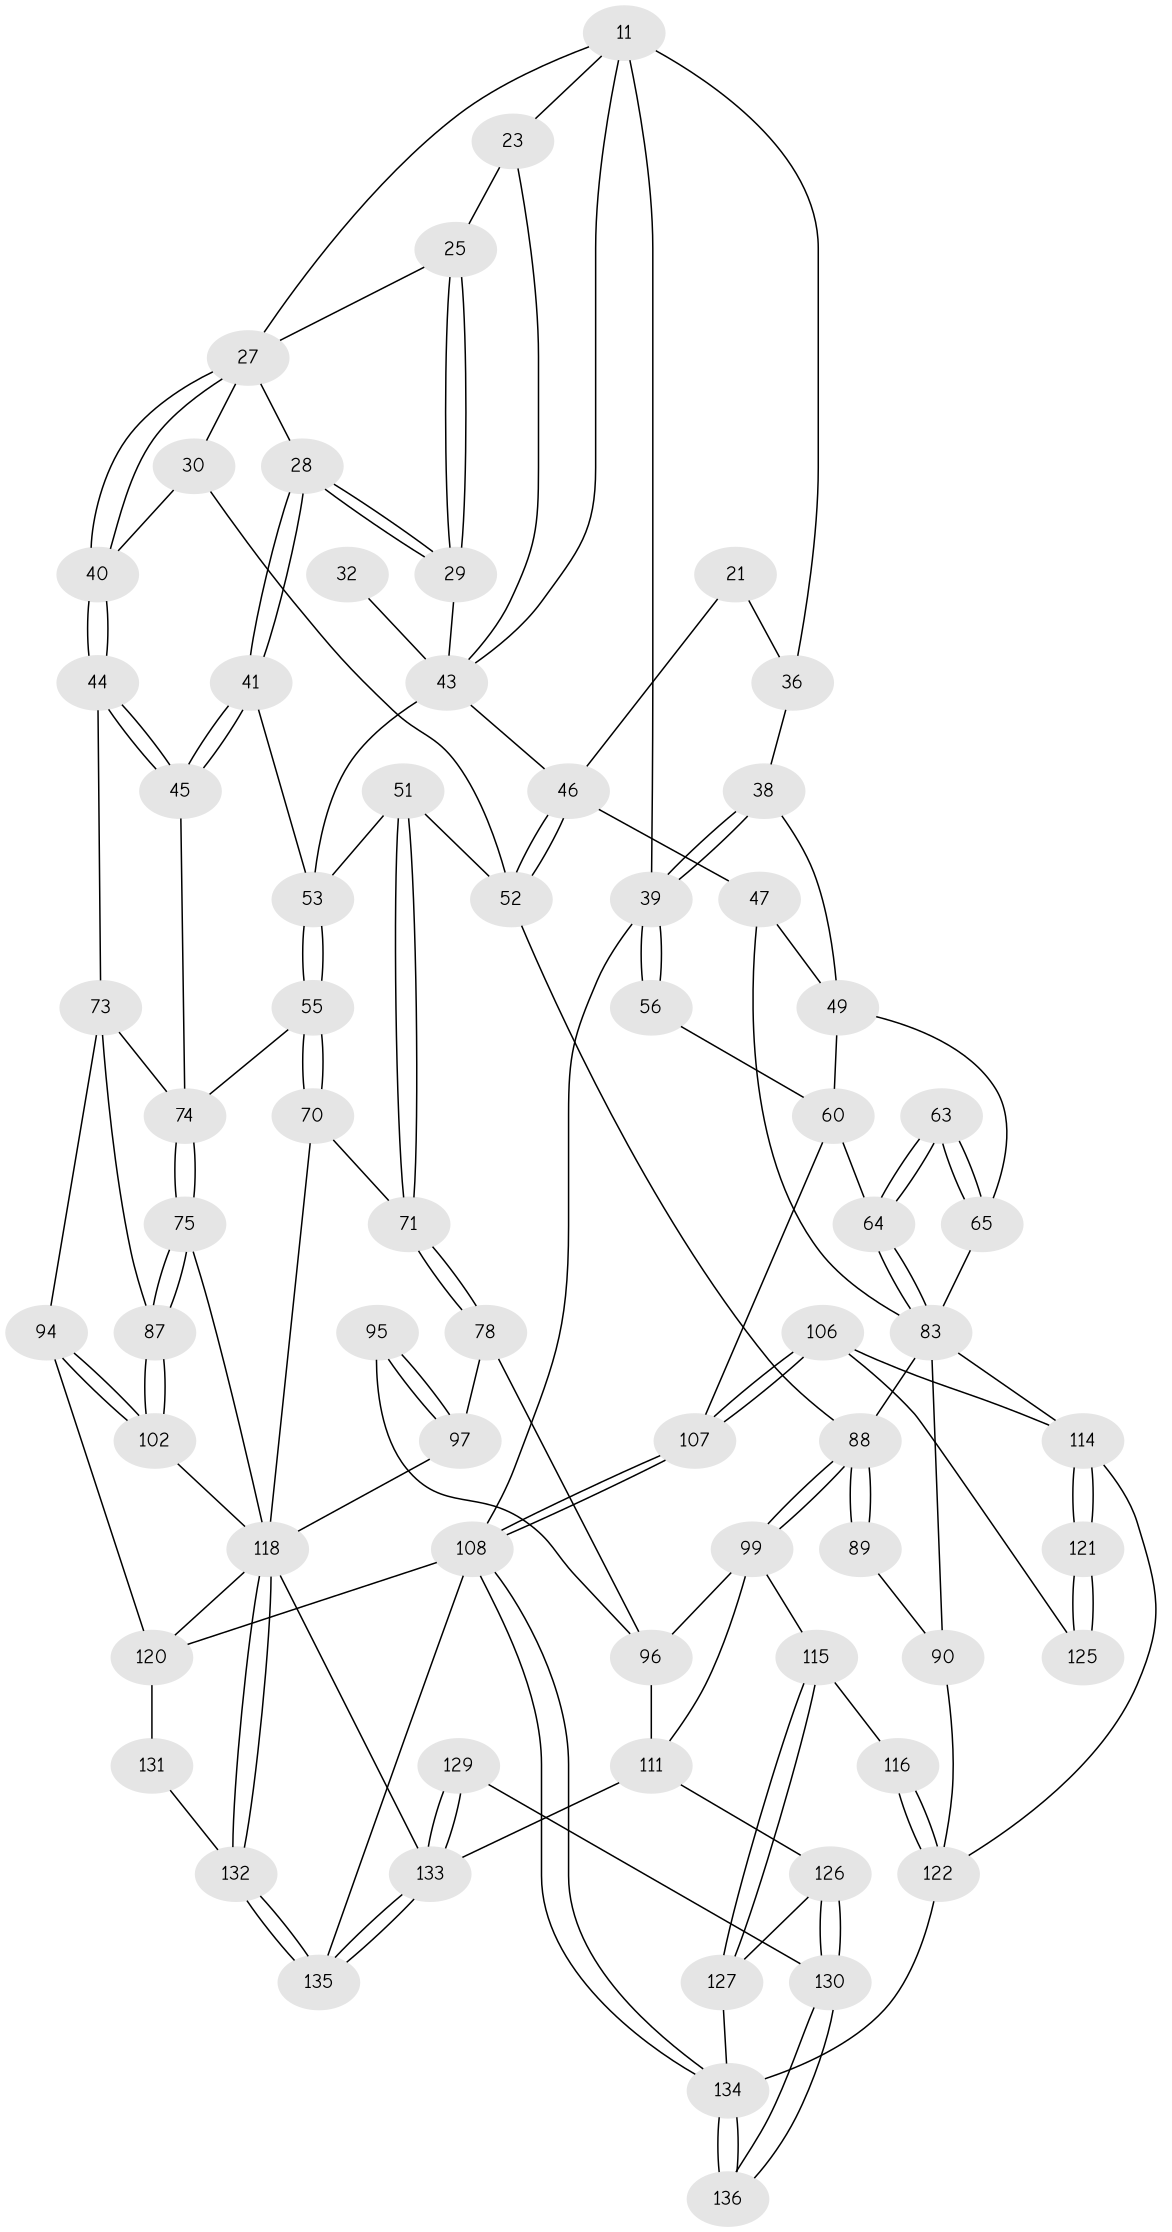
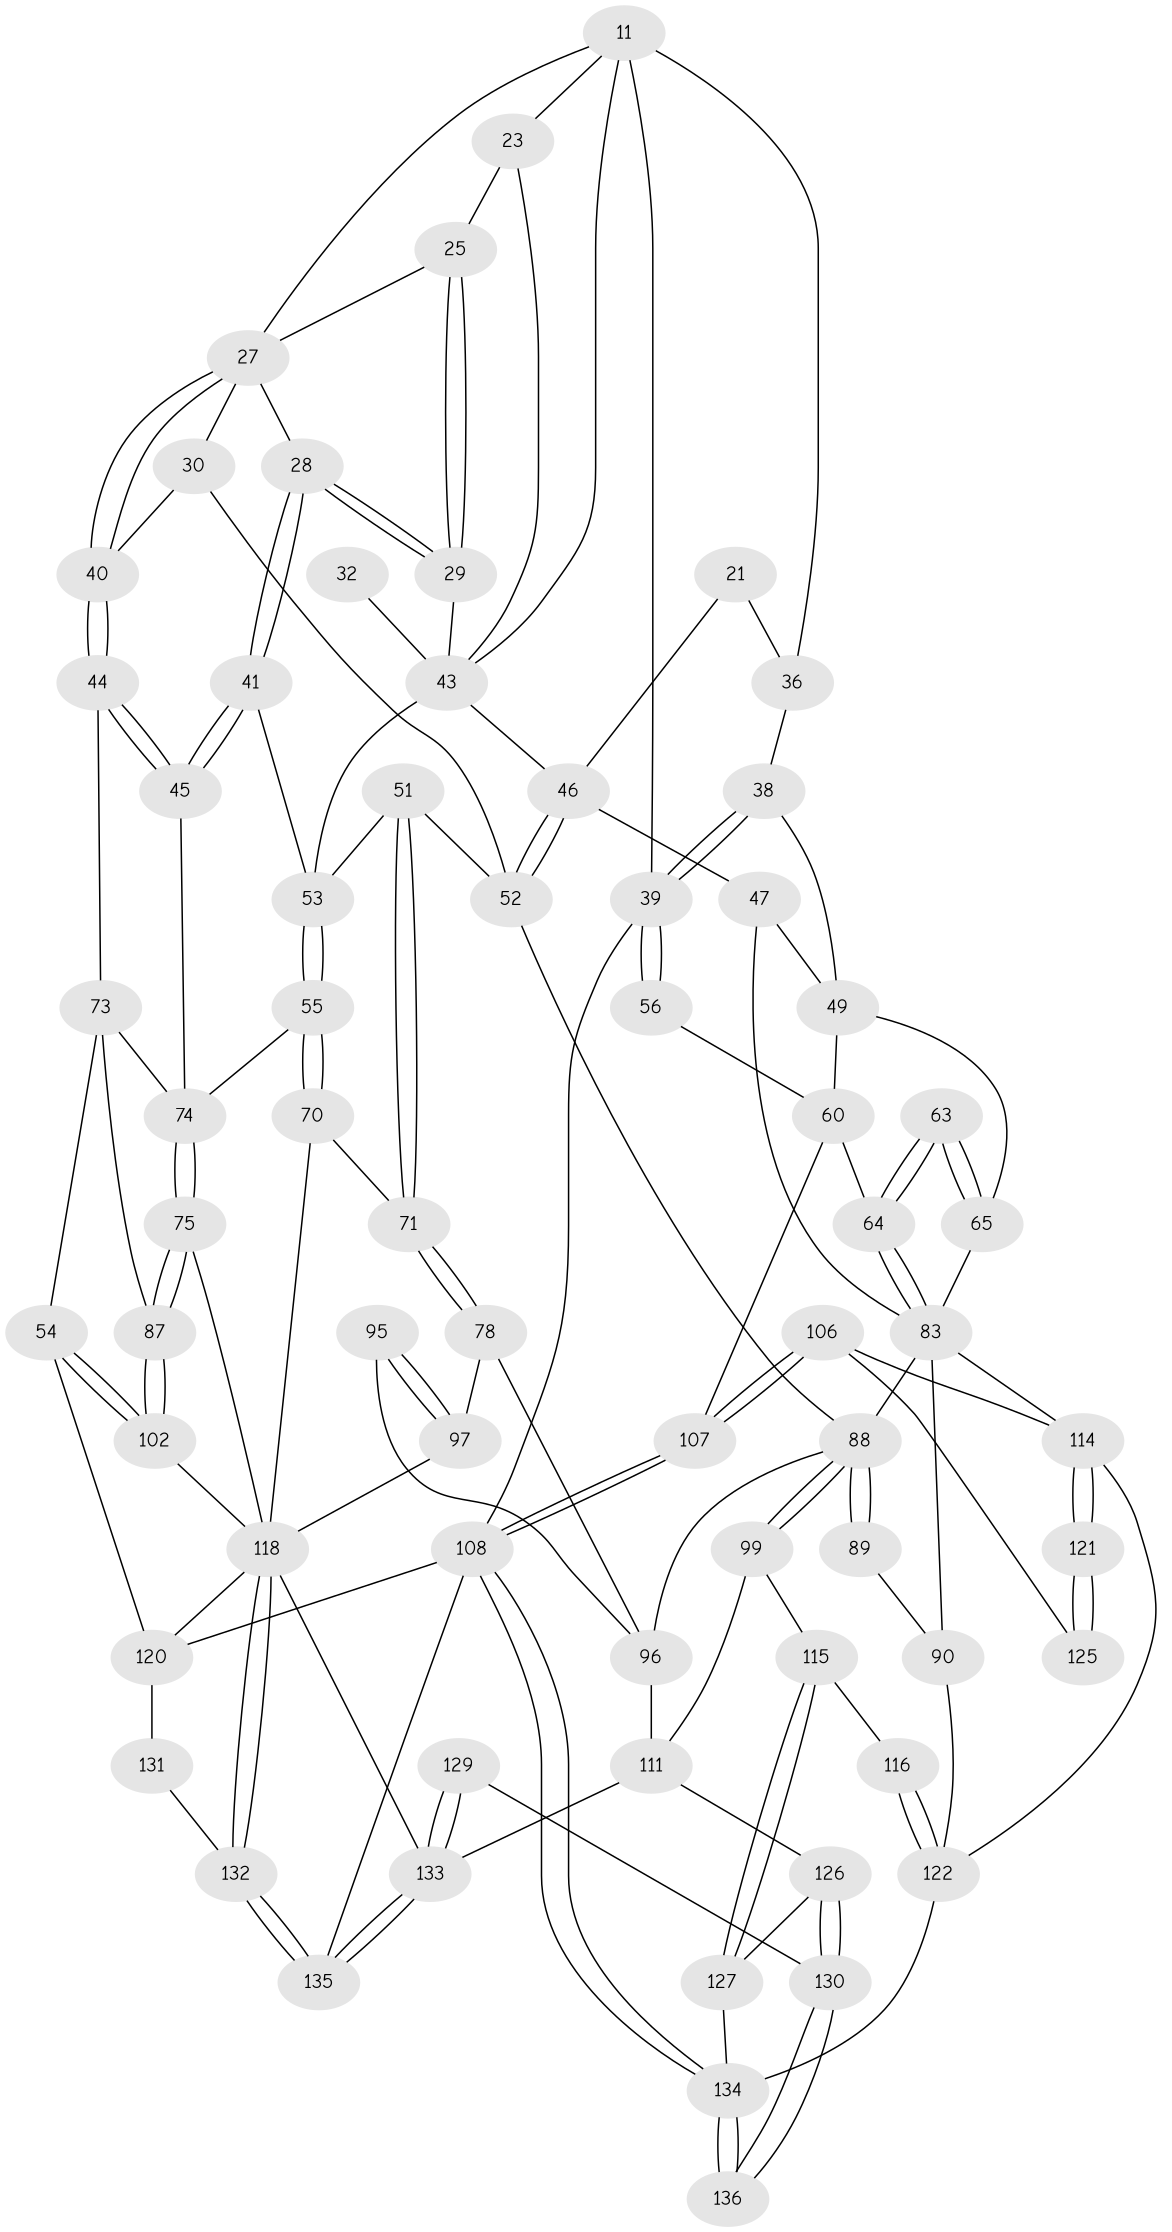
node "94": label "94" -> "54"
edge "99" -- "96": now "88" -- "96"
